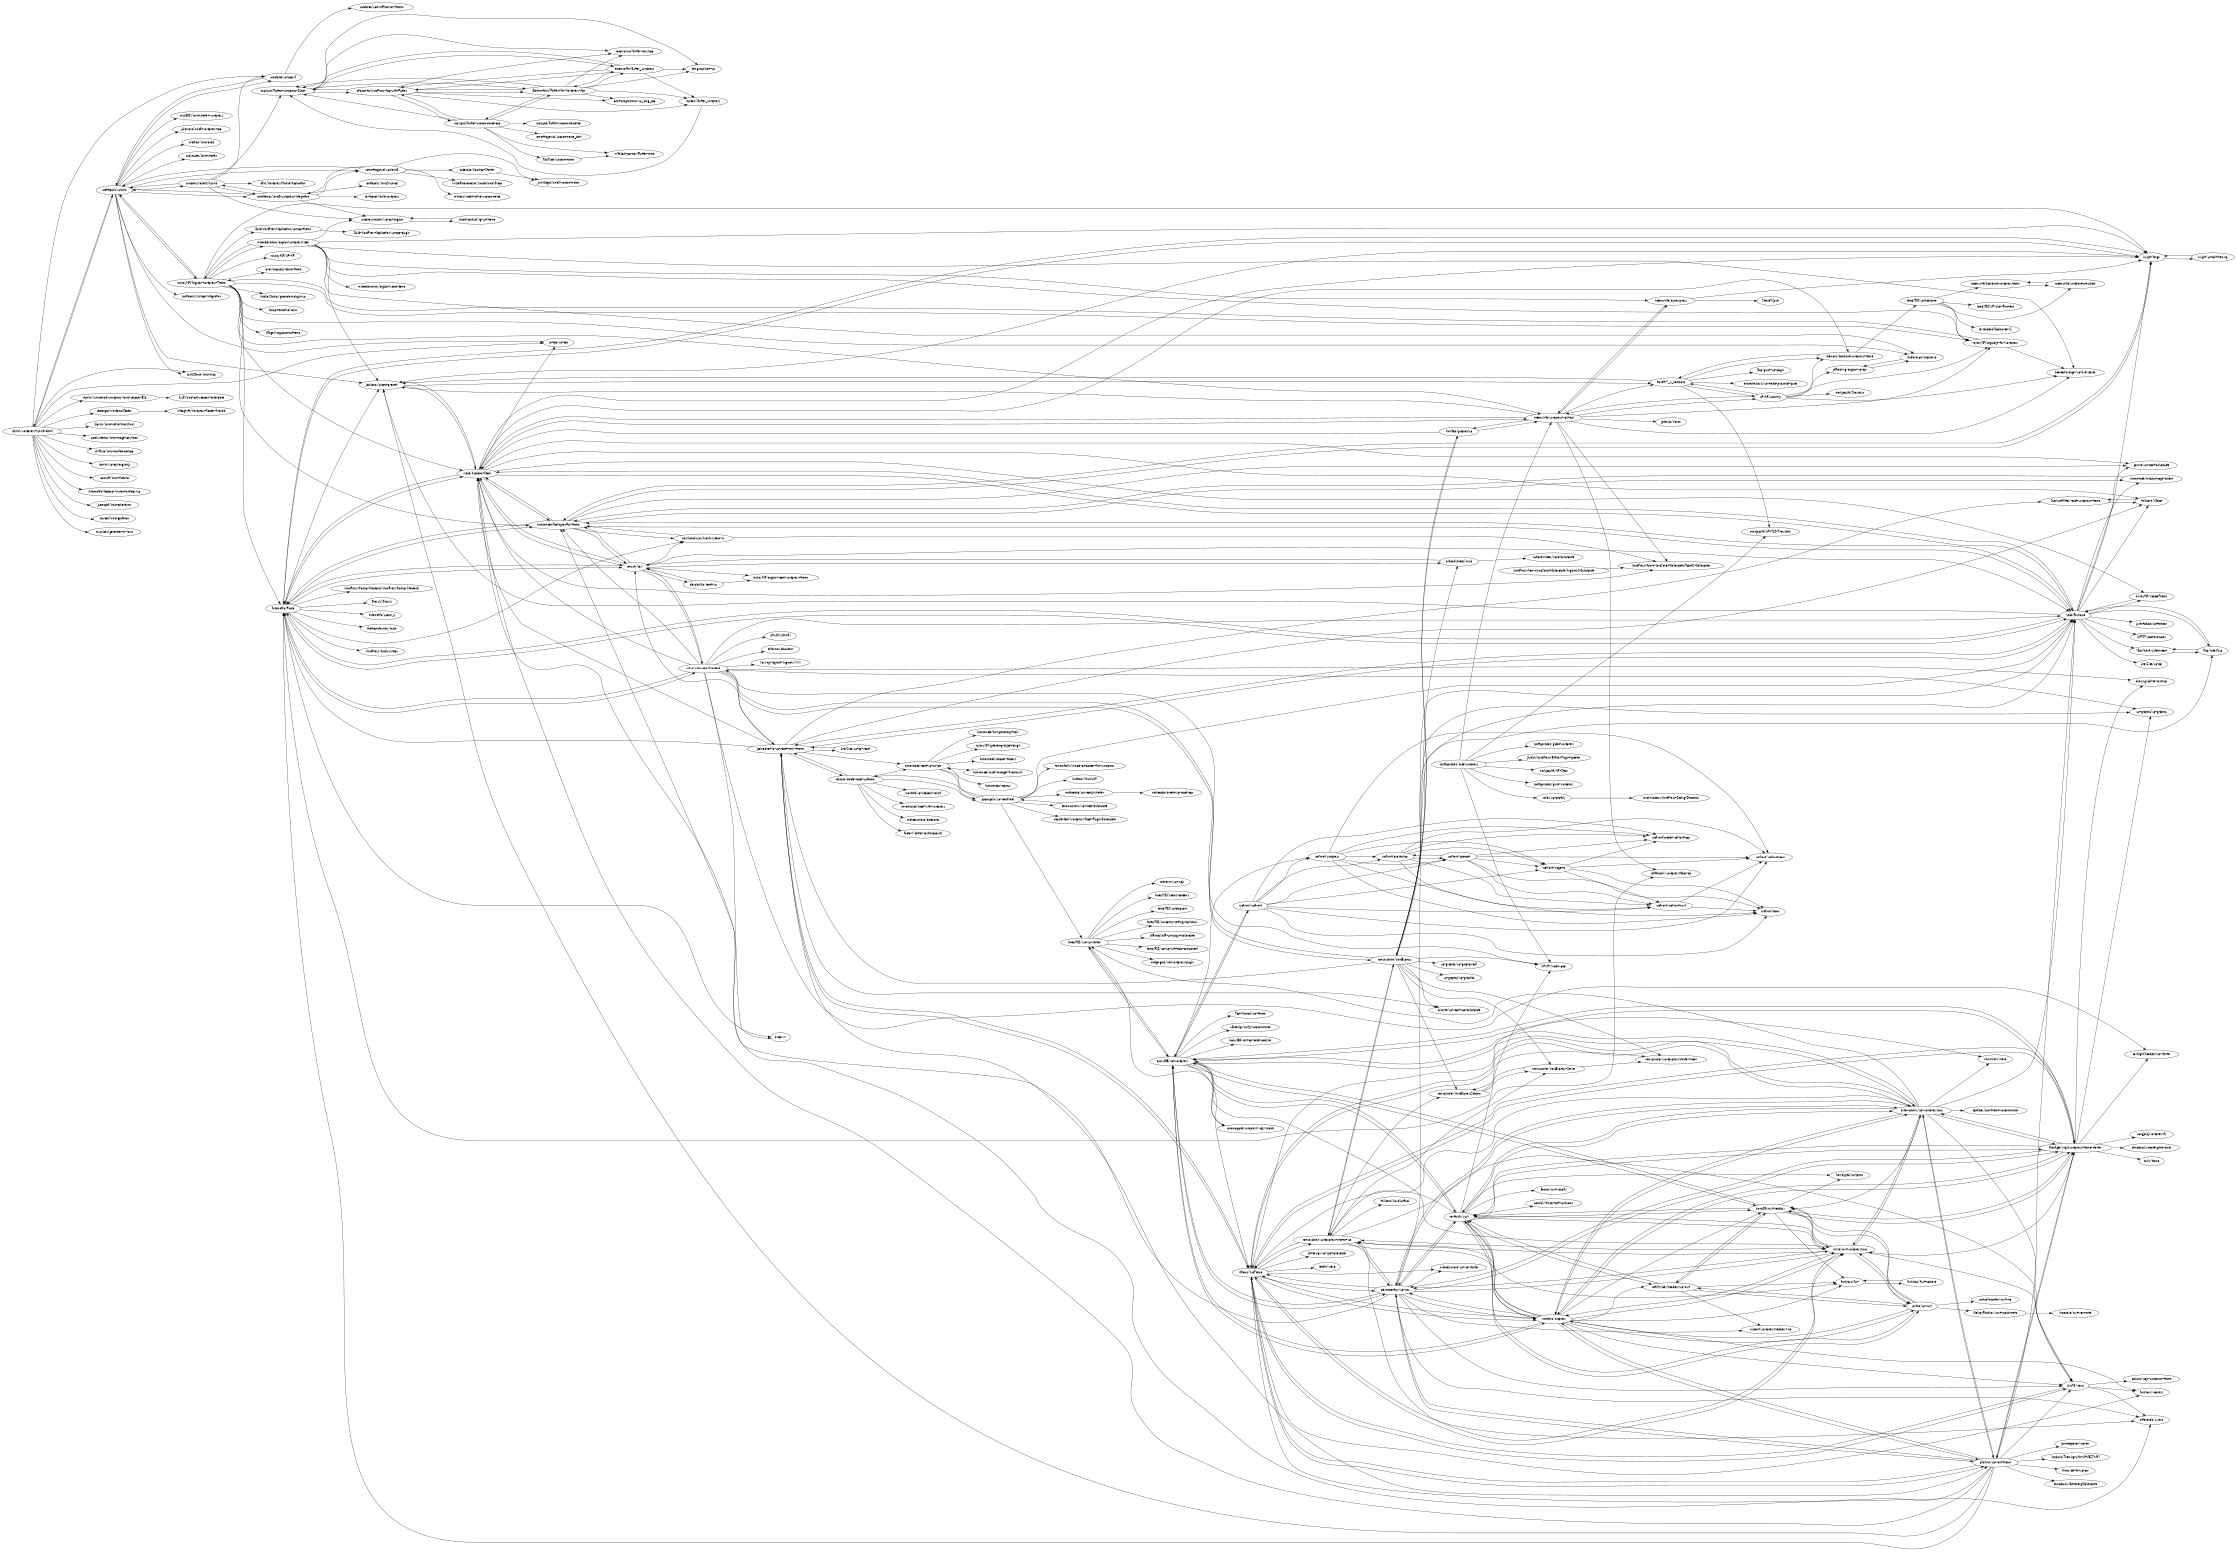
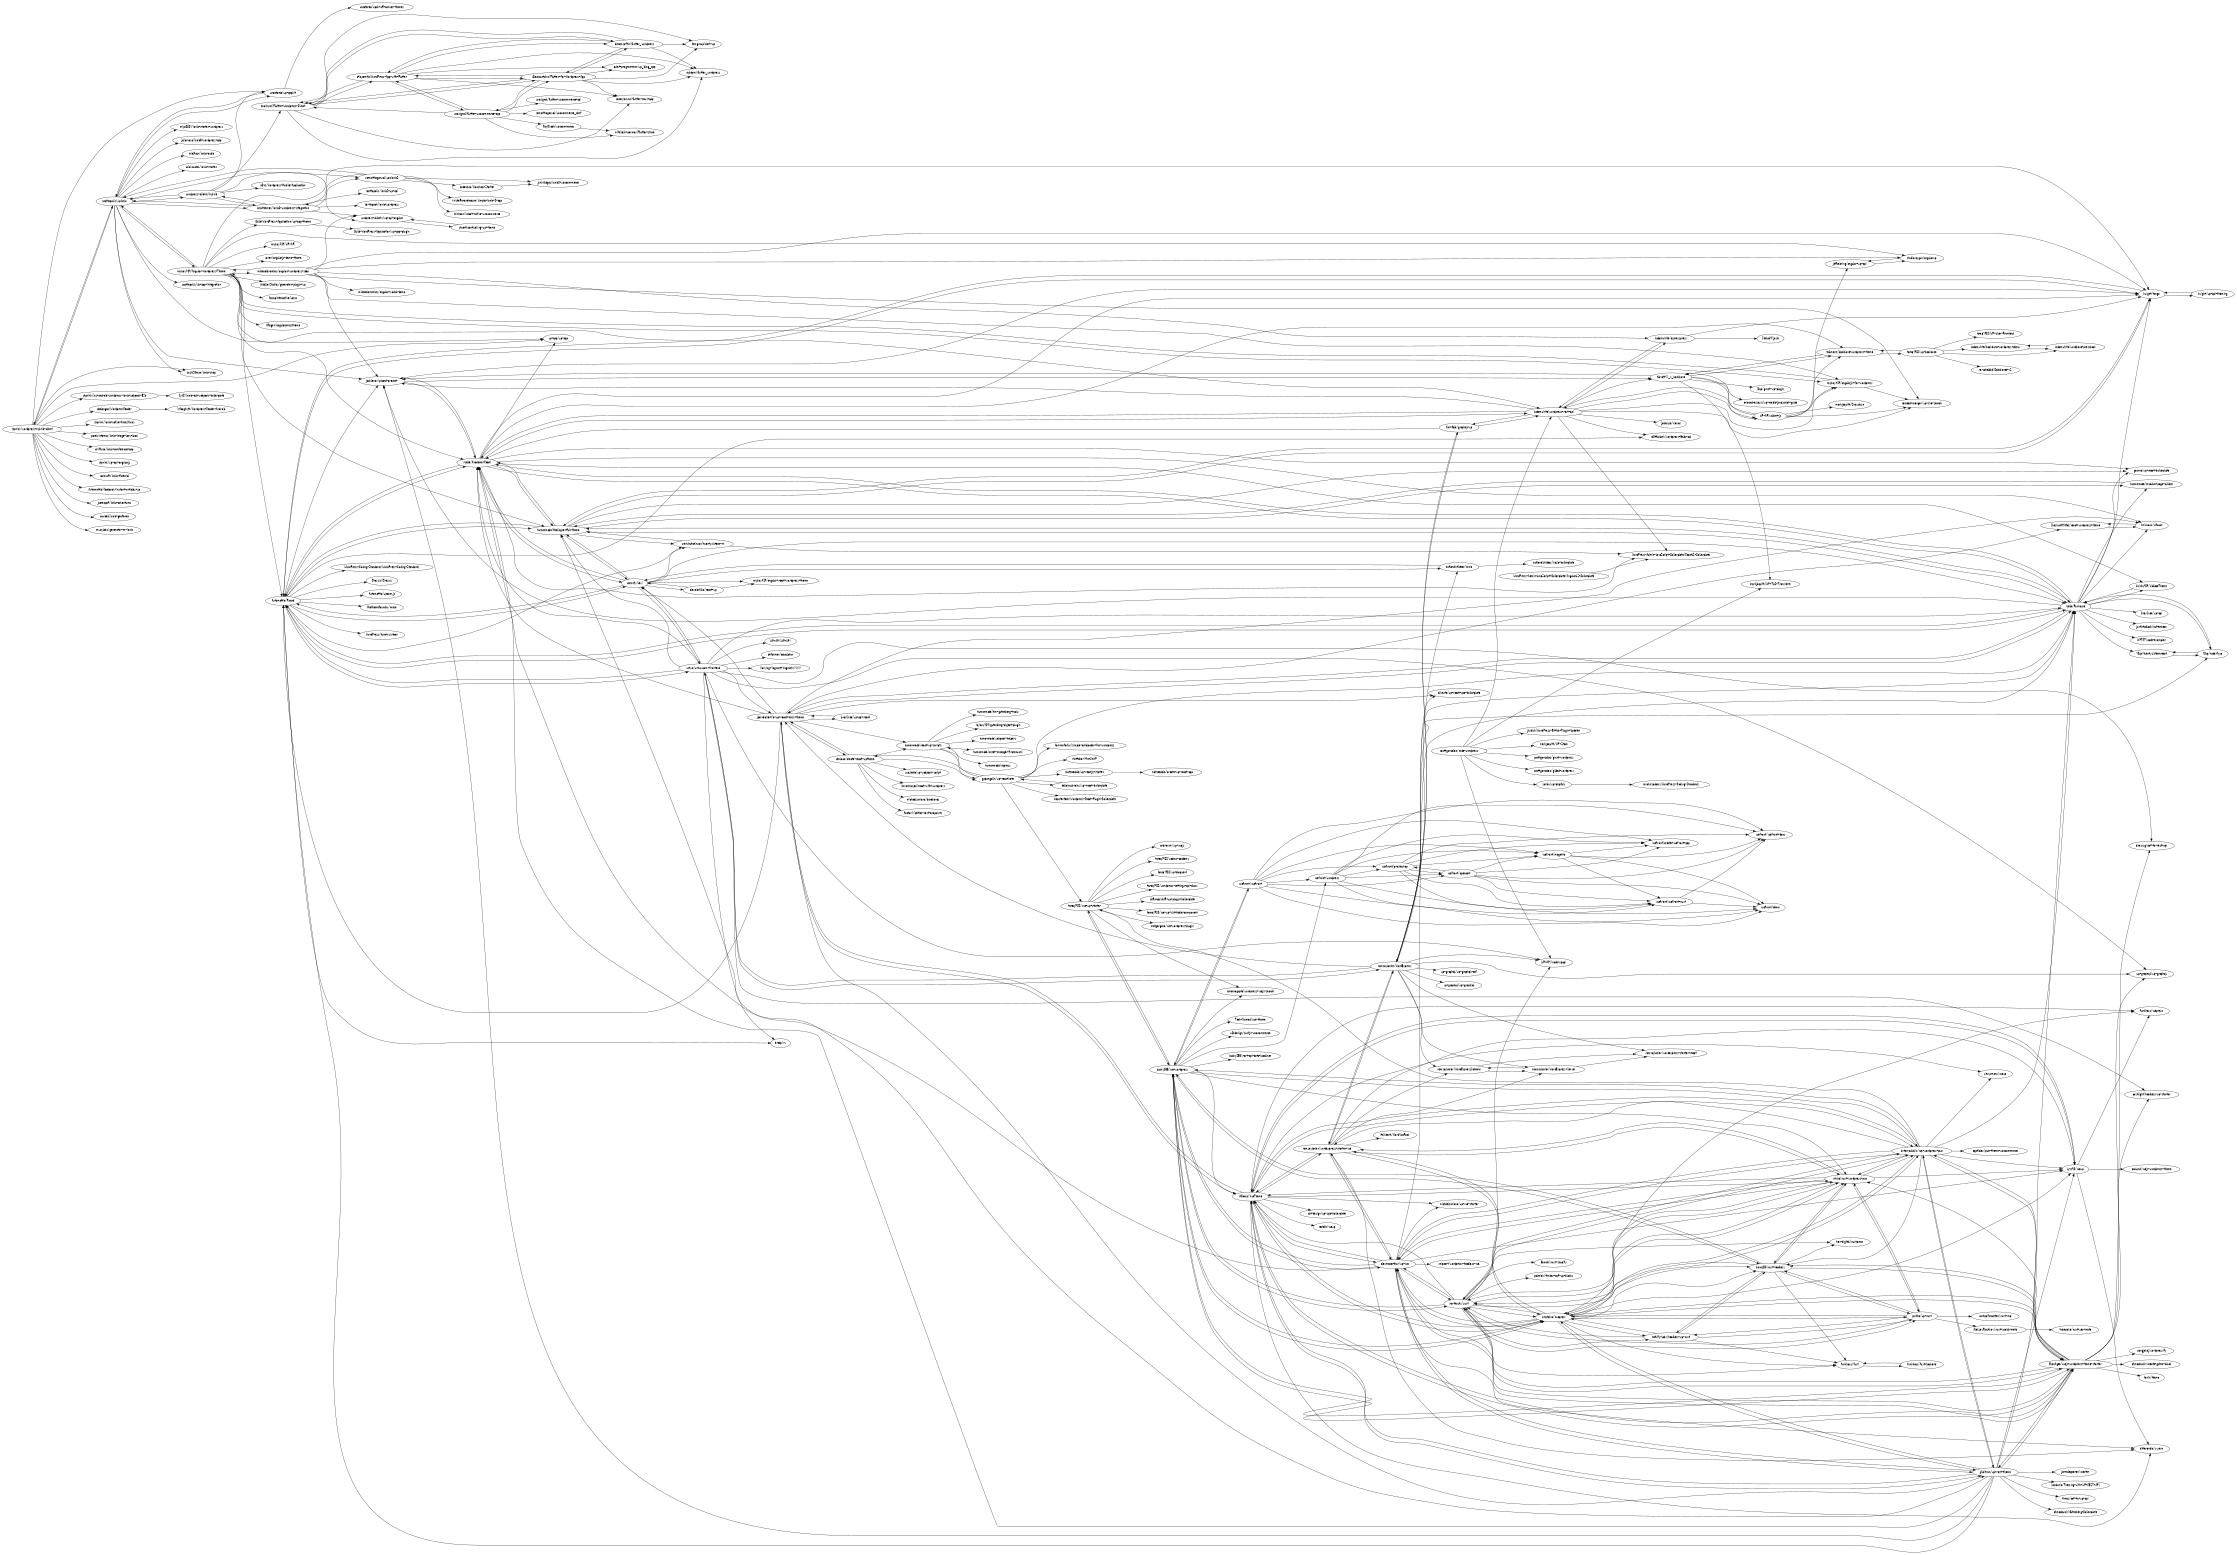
edge "cybdom/flutter_wordpress" -> "hooshyar/Flutter-Wordpress-Client": reversed
edge "tareq1988/wp-backbone" -> "royboy789/angularjs-for-wordpress": now "tareq1988/wp-backbone" -> "tollmanz/backbone-wordpress-theme"
edge "netlify-labs/headless-wp-nuxt" -> "snipcart/wordpress-headless-vue": now "netlify-labs/headless-wp-nuxt" -> "krestaino/nuepress"
